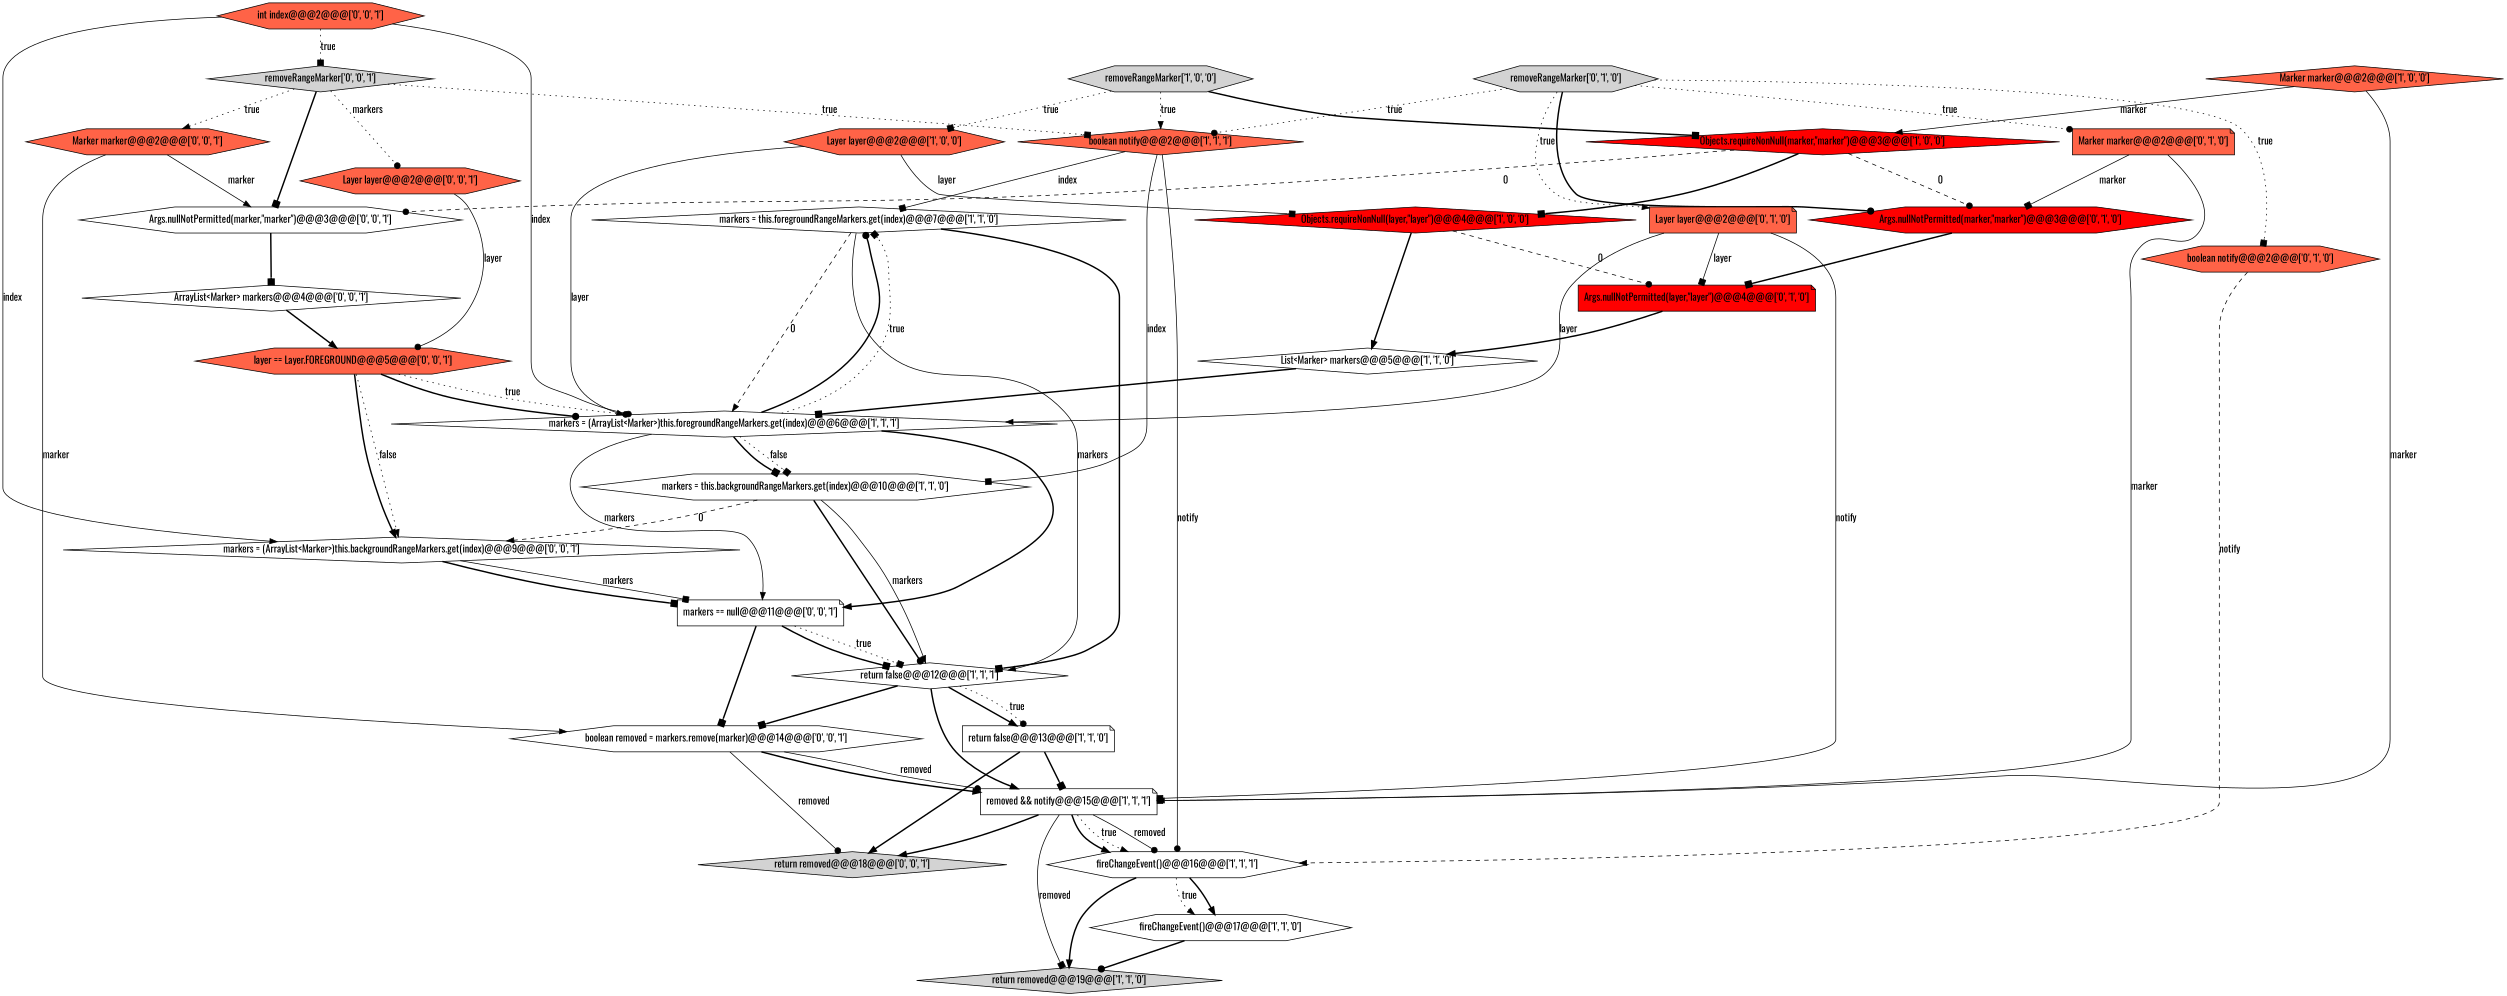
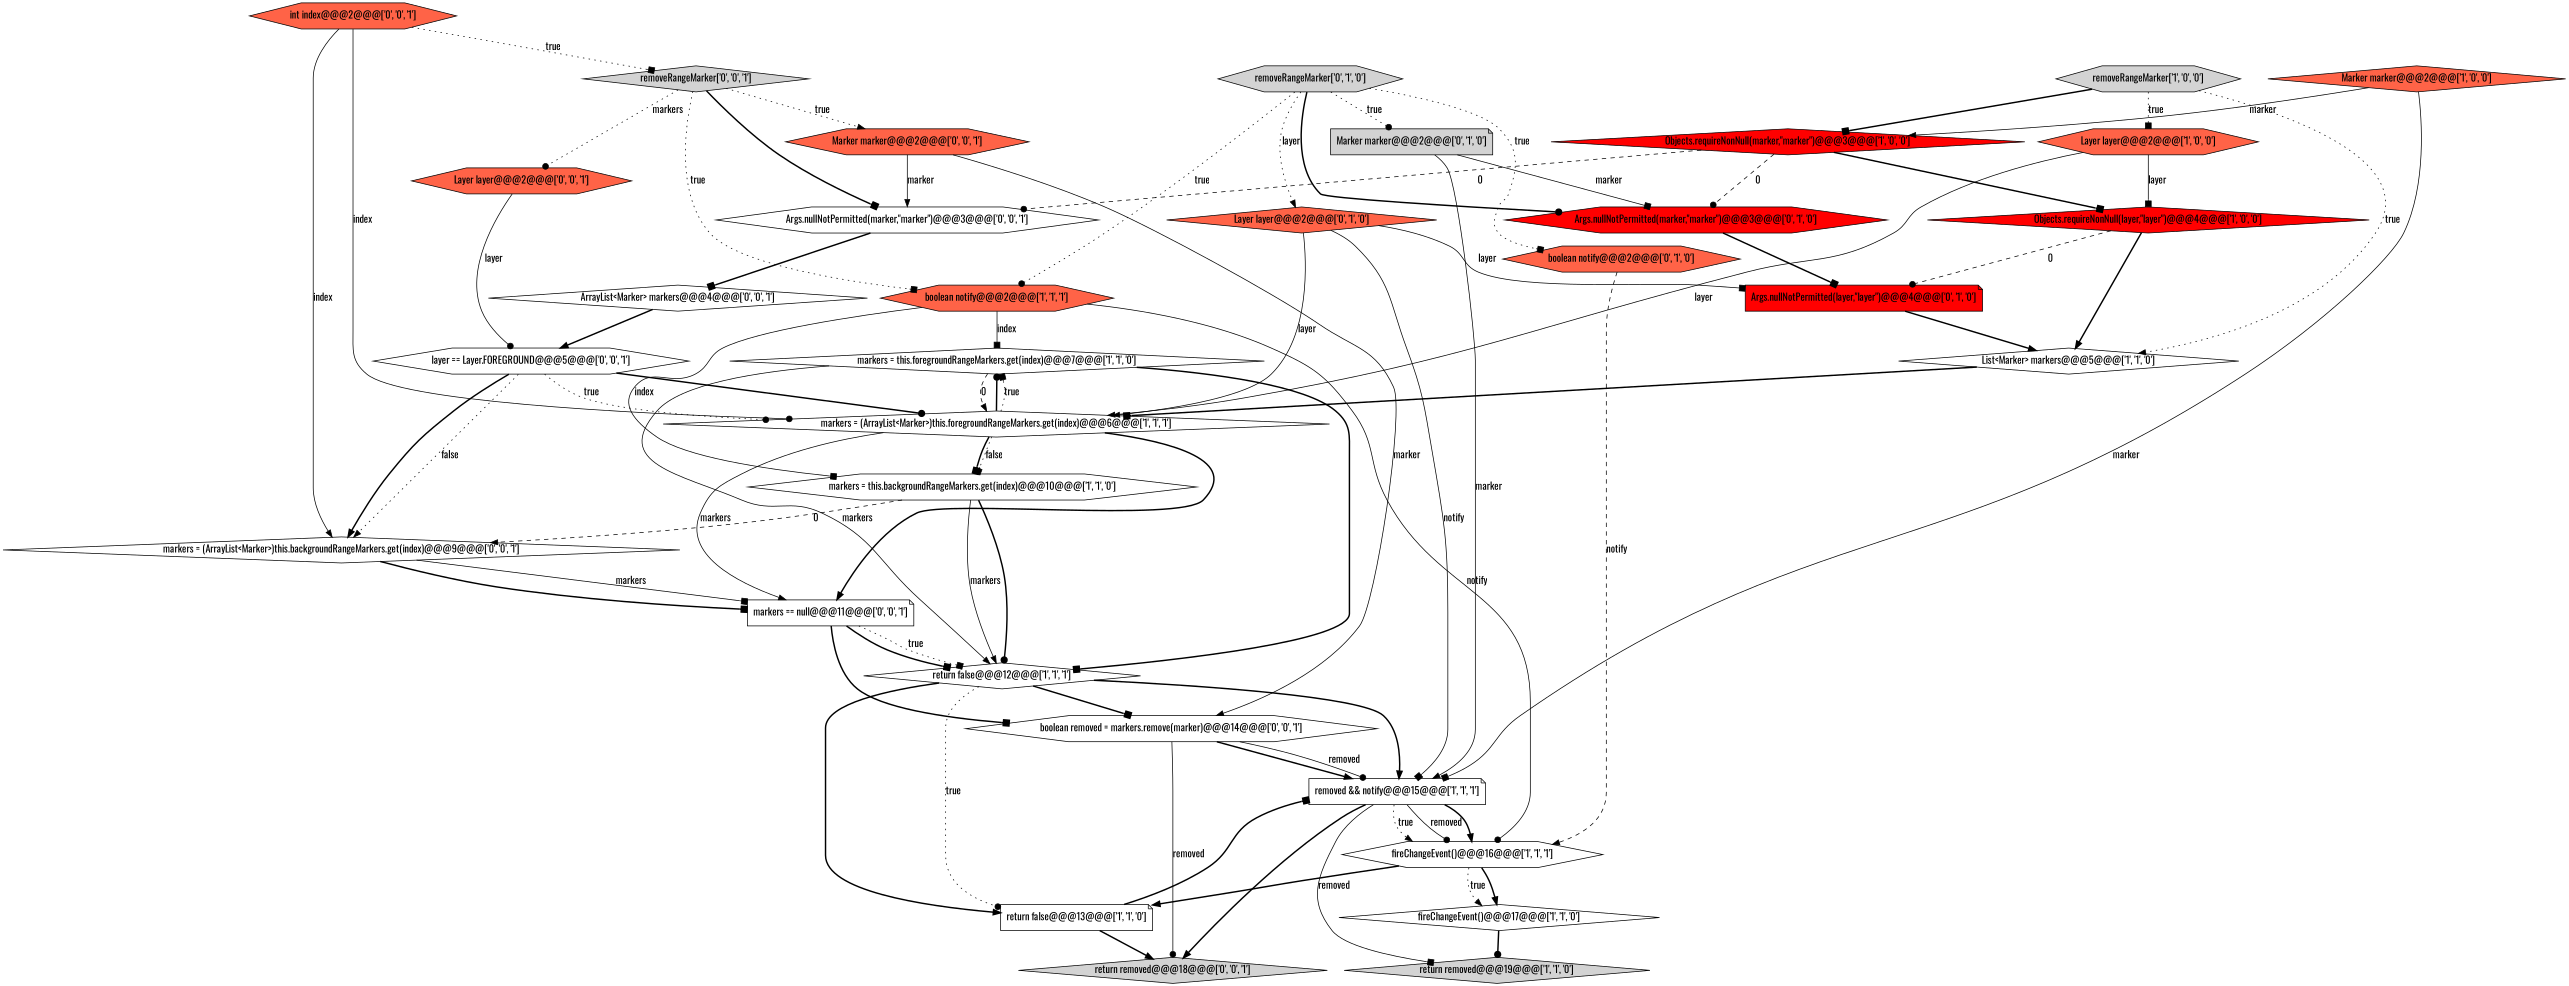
edge "removeRangeMarker['1', '0', '0']" -> "boolean notify@@@2@@@['1', '1', '1']": now "removeRangeMarker['1', '0', '0']" -> "List<Marker> markers@@@5@@@['1', '1', '0']"
node "boolean notify@@@2@@@['1', '1', '1']": shape diamond -> hexagon
edge "removeRangeMarker['0', '1', '0']" -> "Layer layer@@@2@@@['0', '1', '0']": label "true" -> "layer"
node "Marker marker@@@2@@@['0', '1', '0']": fillcolor tomato -> lightgray
node "Layer layer@@@2@@@['0', '1', '0']": shape note -> diamond
node "layer == Layer.FOREGROUND@@@5@@@['0', '0', '1']": fillcolor tomato -> white
edge "fireChangeEvent()@@@16@@@['1', '1', '1']" -> "return removed@@@19@@@['1', '1', '0']": now "fireChangeEvent()@@@16@@@['1', '1', '1']" -> "return false@@@13@@@['1', '1', '0']"
node "fireChangeEvent()@@@17@@@['1', '1', '0']": shape hexagon -> diamond
